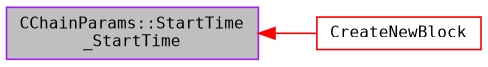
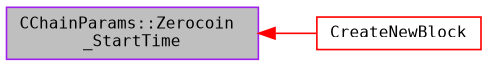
node "CChainParams::StartTime _StartTime": label "CChainParams::StartTime _StartTime" -> "CChainParams::Zerocoin _StartTime"
